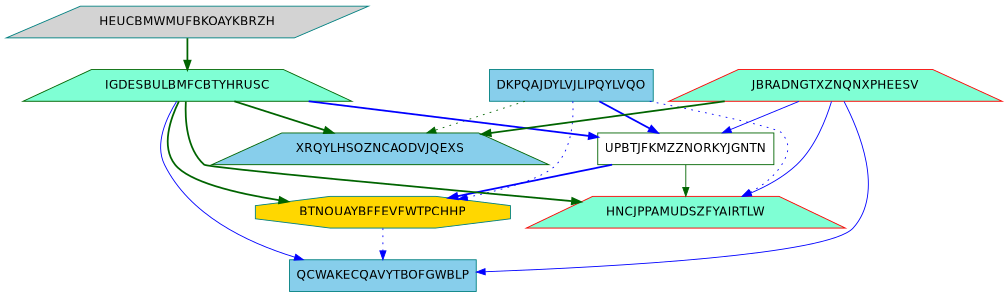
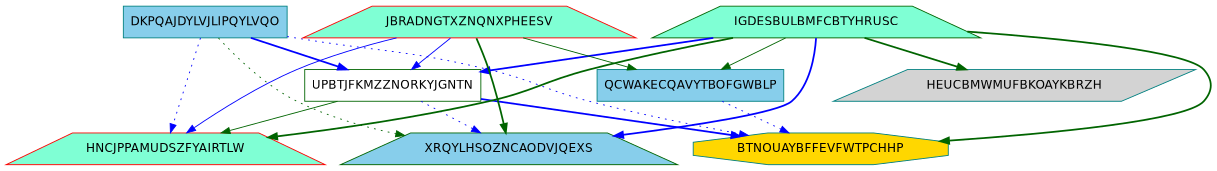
edge "HEUCBMWMUFBKOAYKBRZH" -> "IGDESBULBMFCBTYHRUSC": reversed
edge "IGDESBULBMFCBTYHRUSC" -> "XRQYLHSOZNCAODVJQEXS": color darkgreen -> blue
edge "UPBTJFKMZZNORKYJGNTN" -> "XRQYLHSOZNCAODVJQEXS": added
edge "IGDESBULBMFCBTYHRUSC" -> "QCWAKECQAVYTBOFGWBLP": color blue -> darkgreen
edge "BTNOUAYBFFEVFWTPCHHP" -> "QCWAKECQAVYTBOFGWBLP": reversed
edge "JBRADNGTXZNQNXPHEESV" -> "QCWAKECQAVYTBOFGWBLP": color blue -> darkgreen
